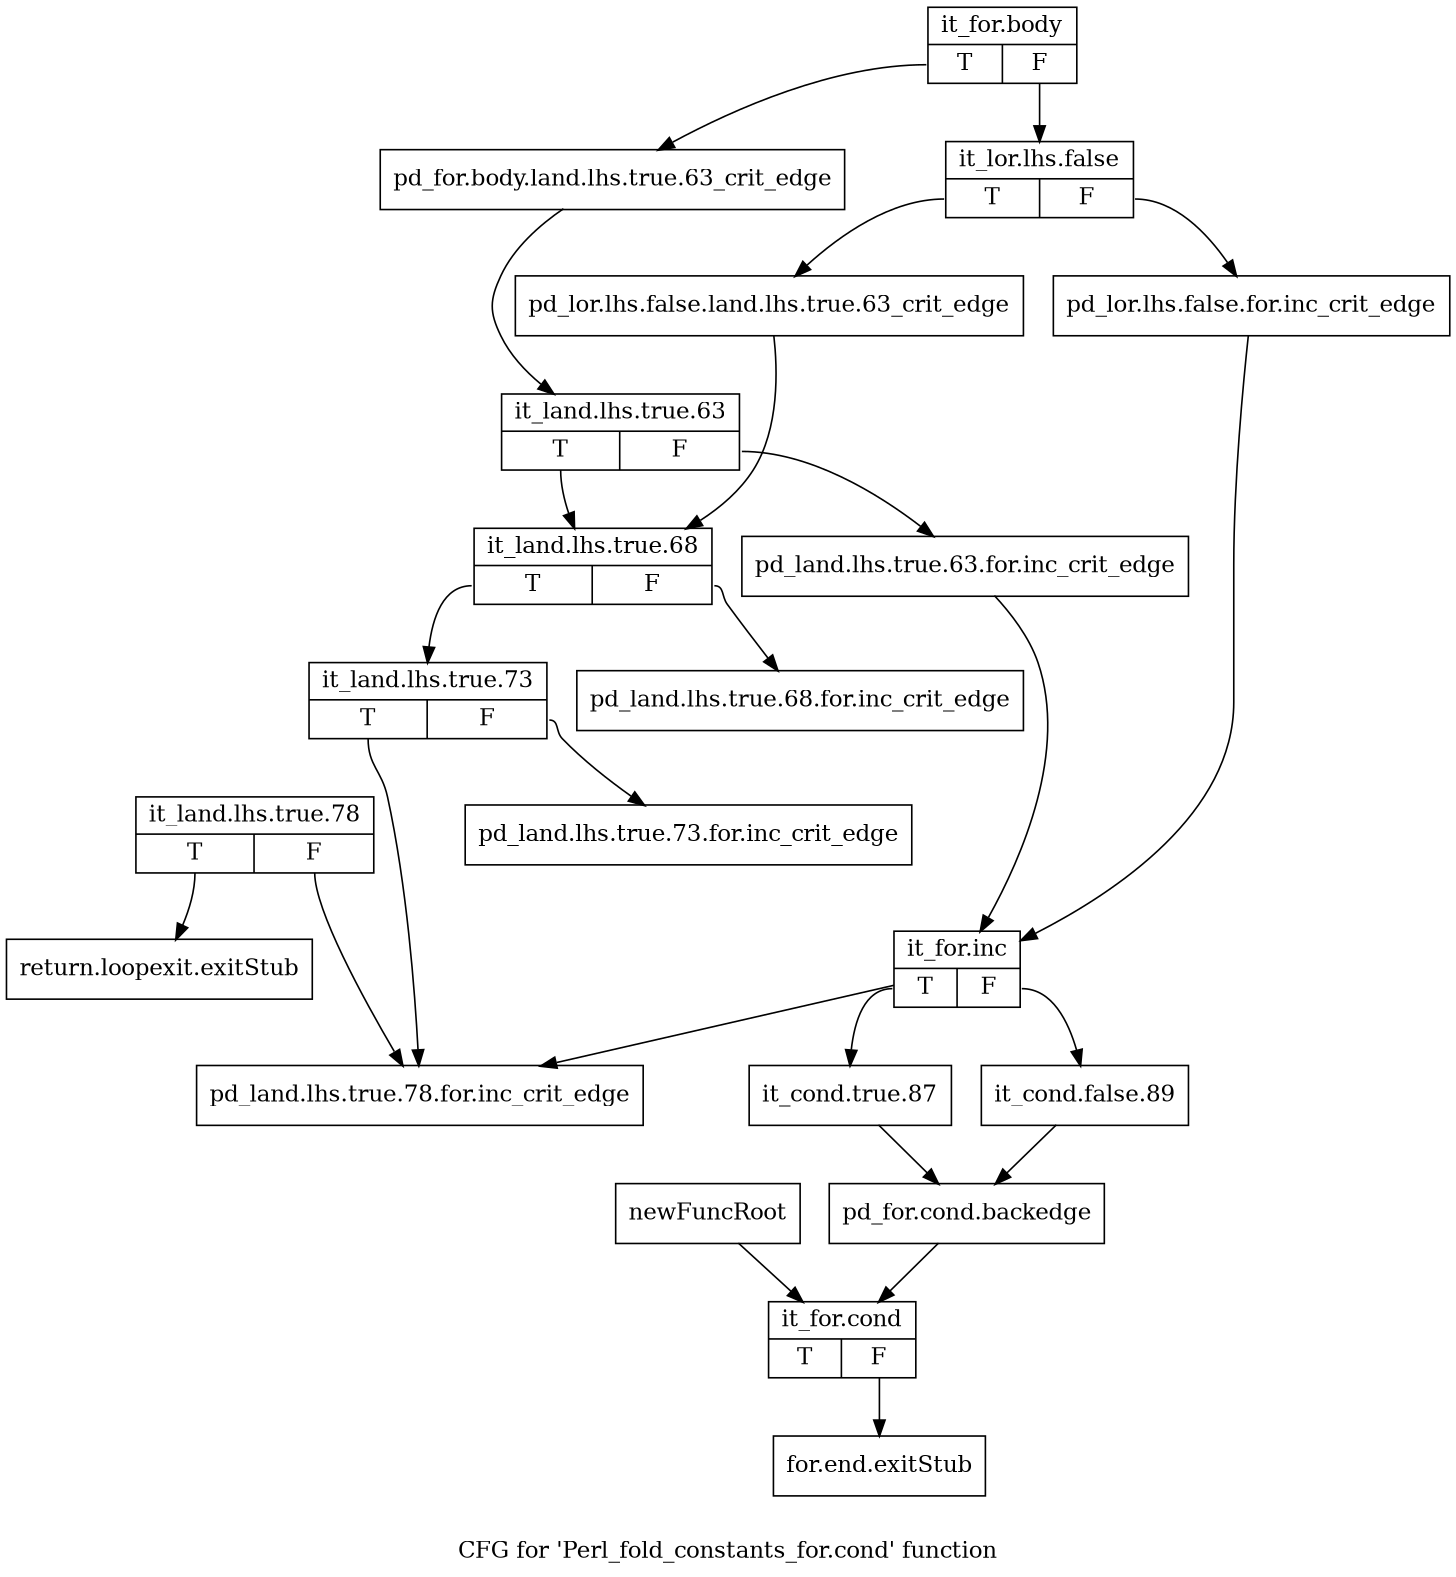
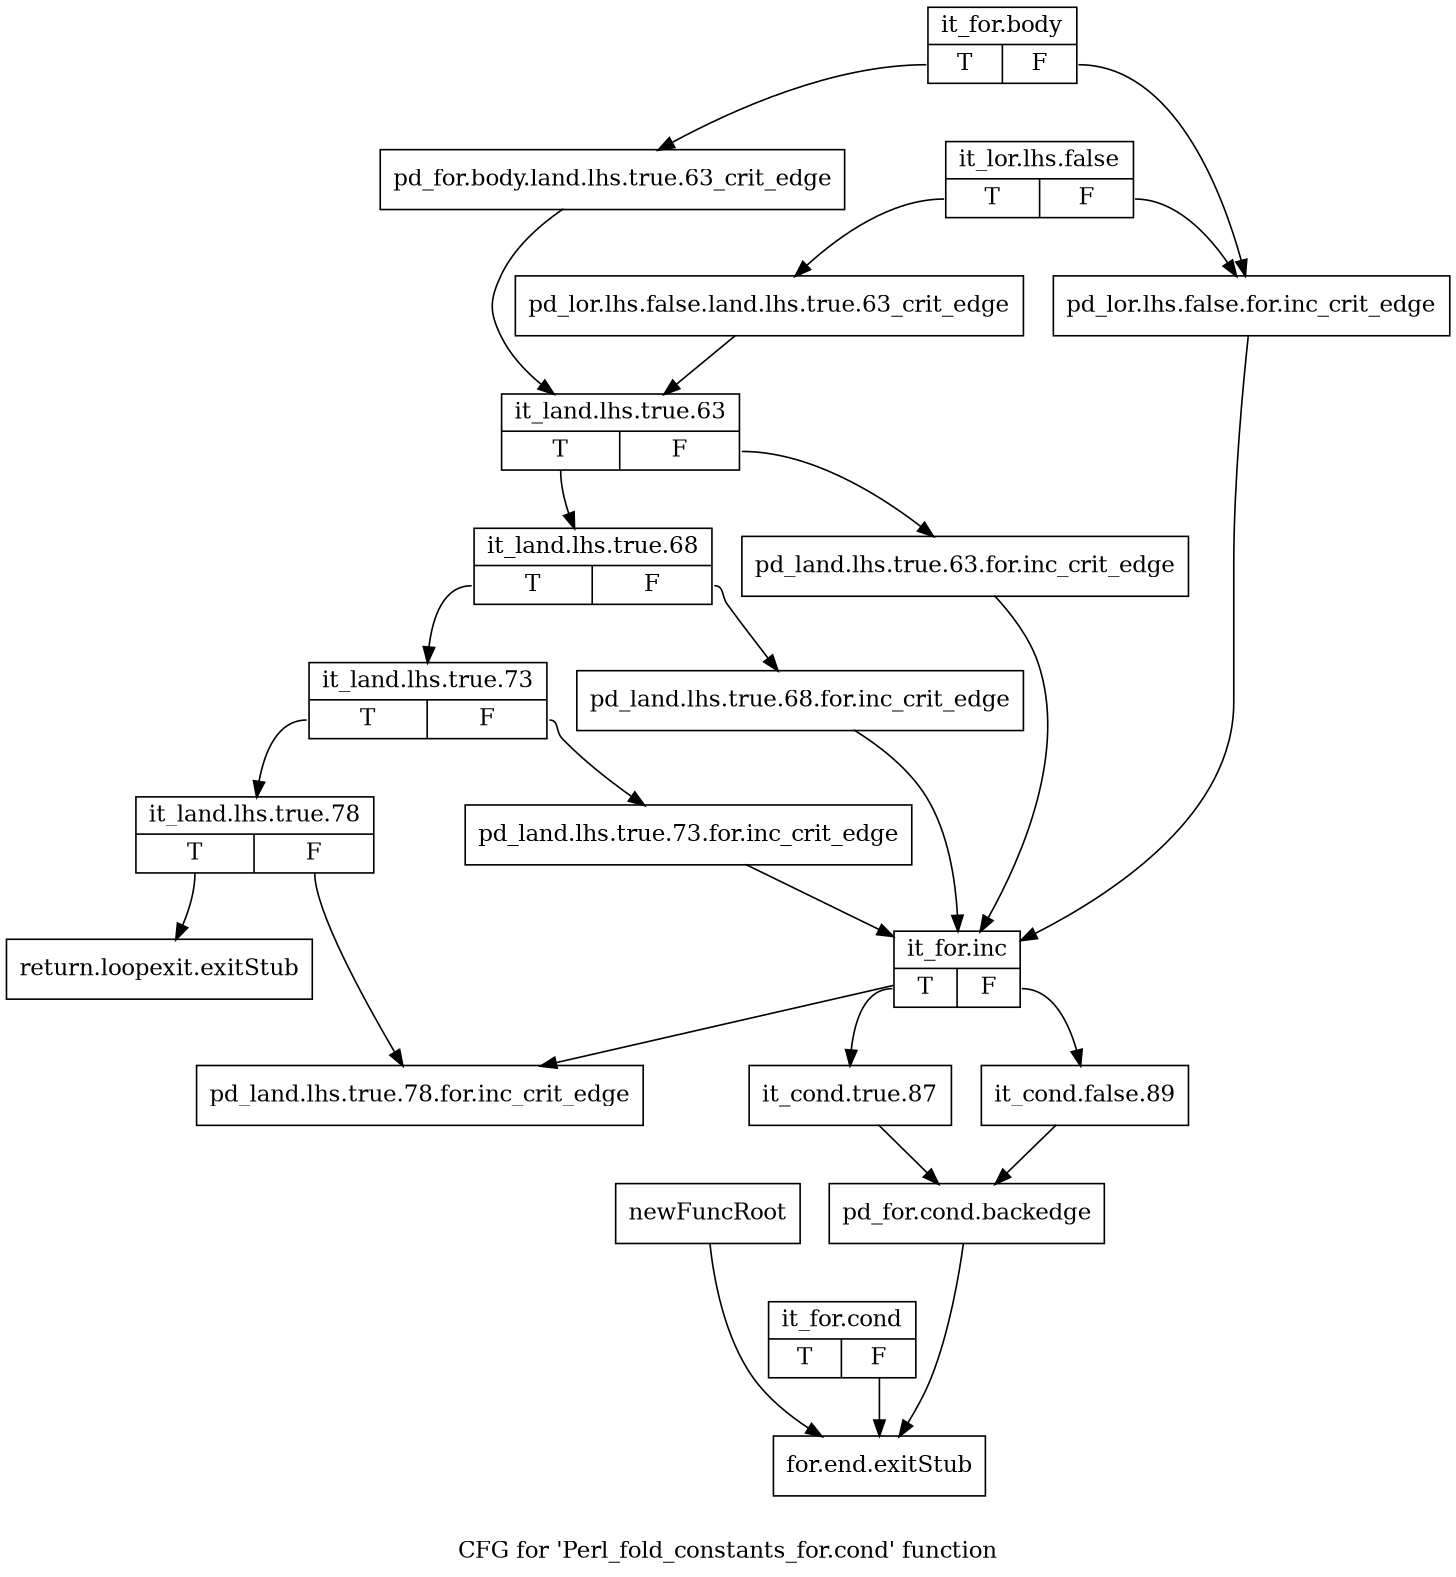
edge "it_for.body" -> "it_lor.lhs.false": now "it_for.body" -> "pd_lor.lhs.false.for.inc_crit_edge"
edge "pd_lor.lhs.false.land.lhs.true.63_crit_edge" -> "it_land.lhs.true.68": now "pd_lor.lhs.false.land.lhs.true.63_crit_edge" -> "it_land.lhs.true.63"
edge "pd_land.lhs.true.68.for.inc_crit_edge" -> "it_for.inc": added
edge "it_land.lhs.true.73" -> "pd_land.lhs.true.78.for.inc_crit_edge": now "it_land.lhs.true.73" -> "it_land.lhs.true.78"
edge "pd_land.lhs.true.73.for.inc_crit_edge" -> "it_for.inc": added
edge "newFuncRoot" -> "it_for.cond": now "newFuncRoot" -> "for.end.exitStub"
edge "pd_for.cond.backedge" -> "it_for.cond": now "pd_for.cond.backedge" -> "for.end.exitStub"
